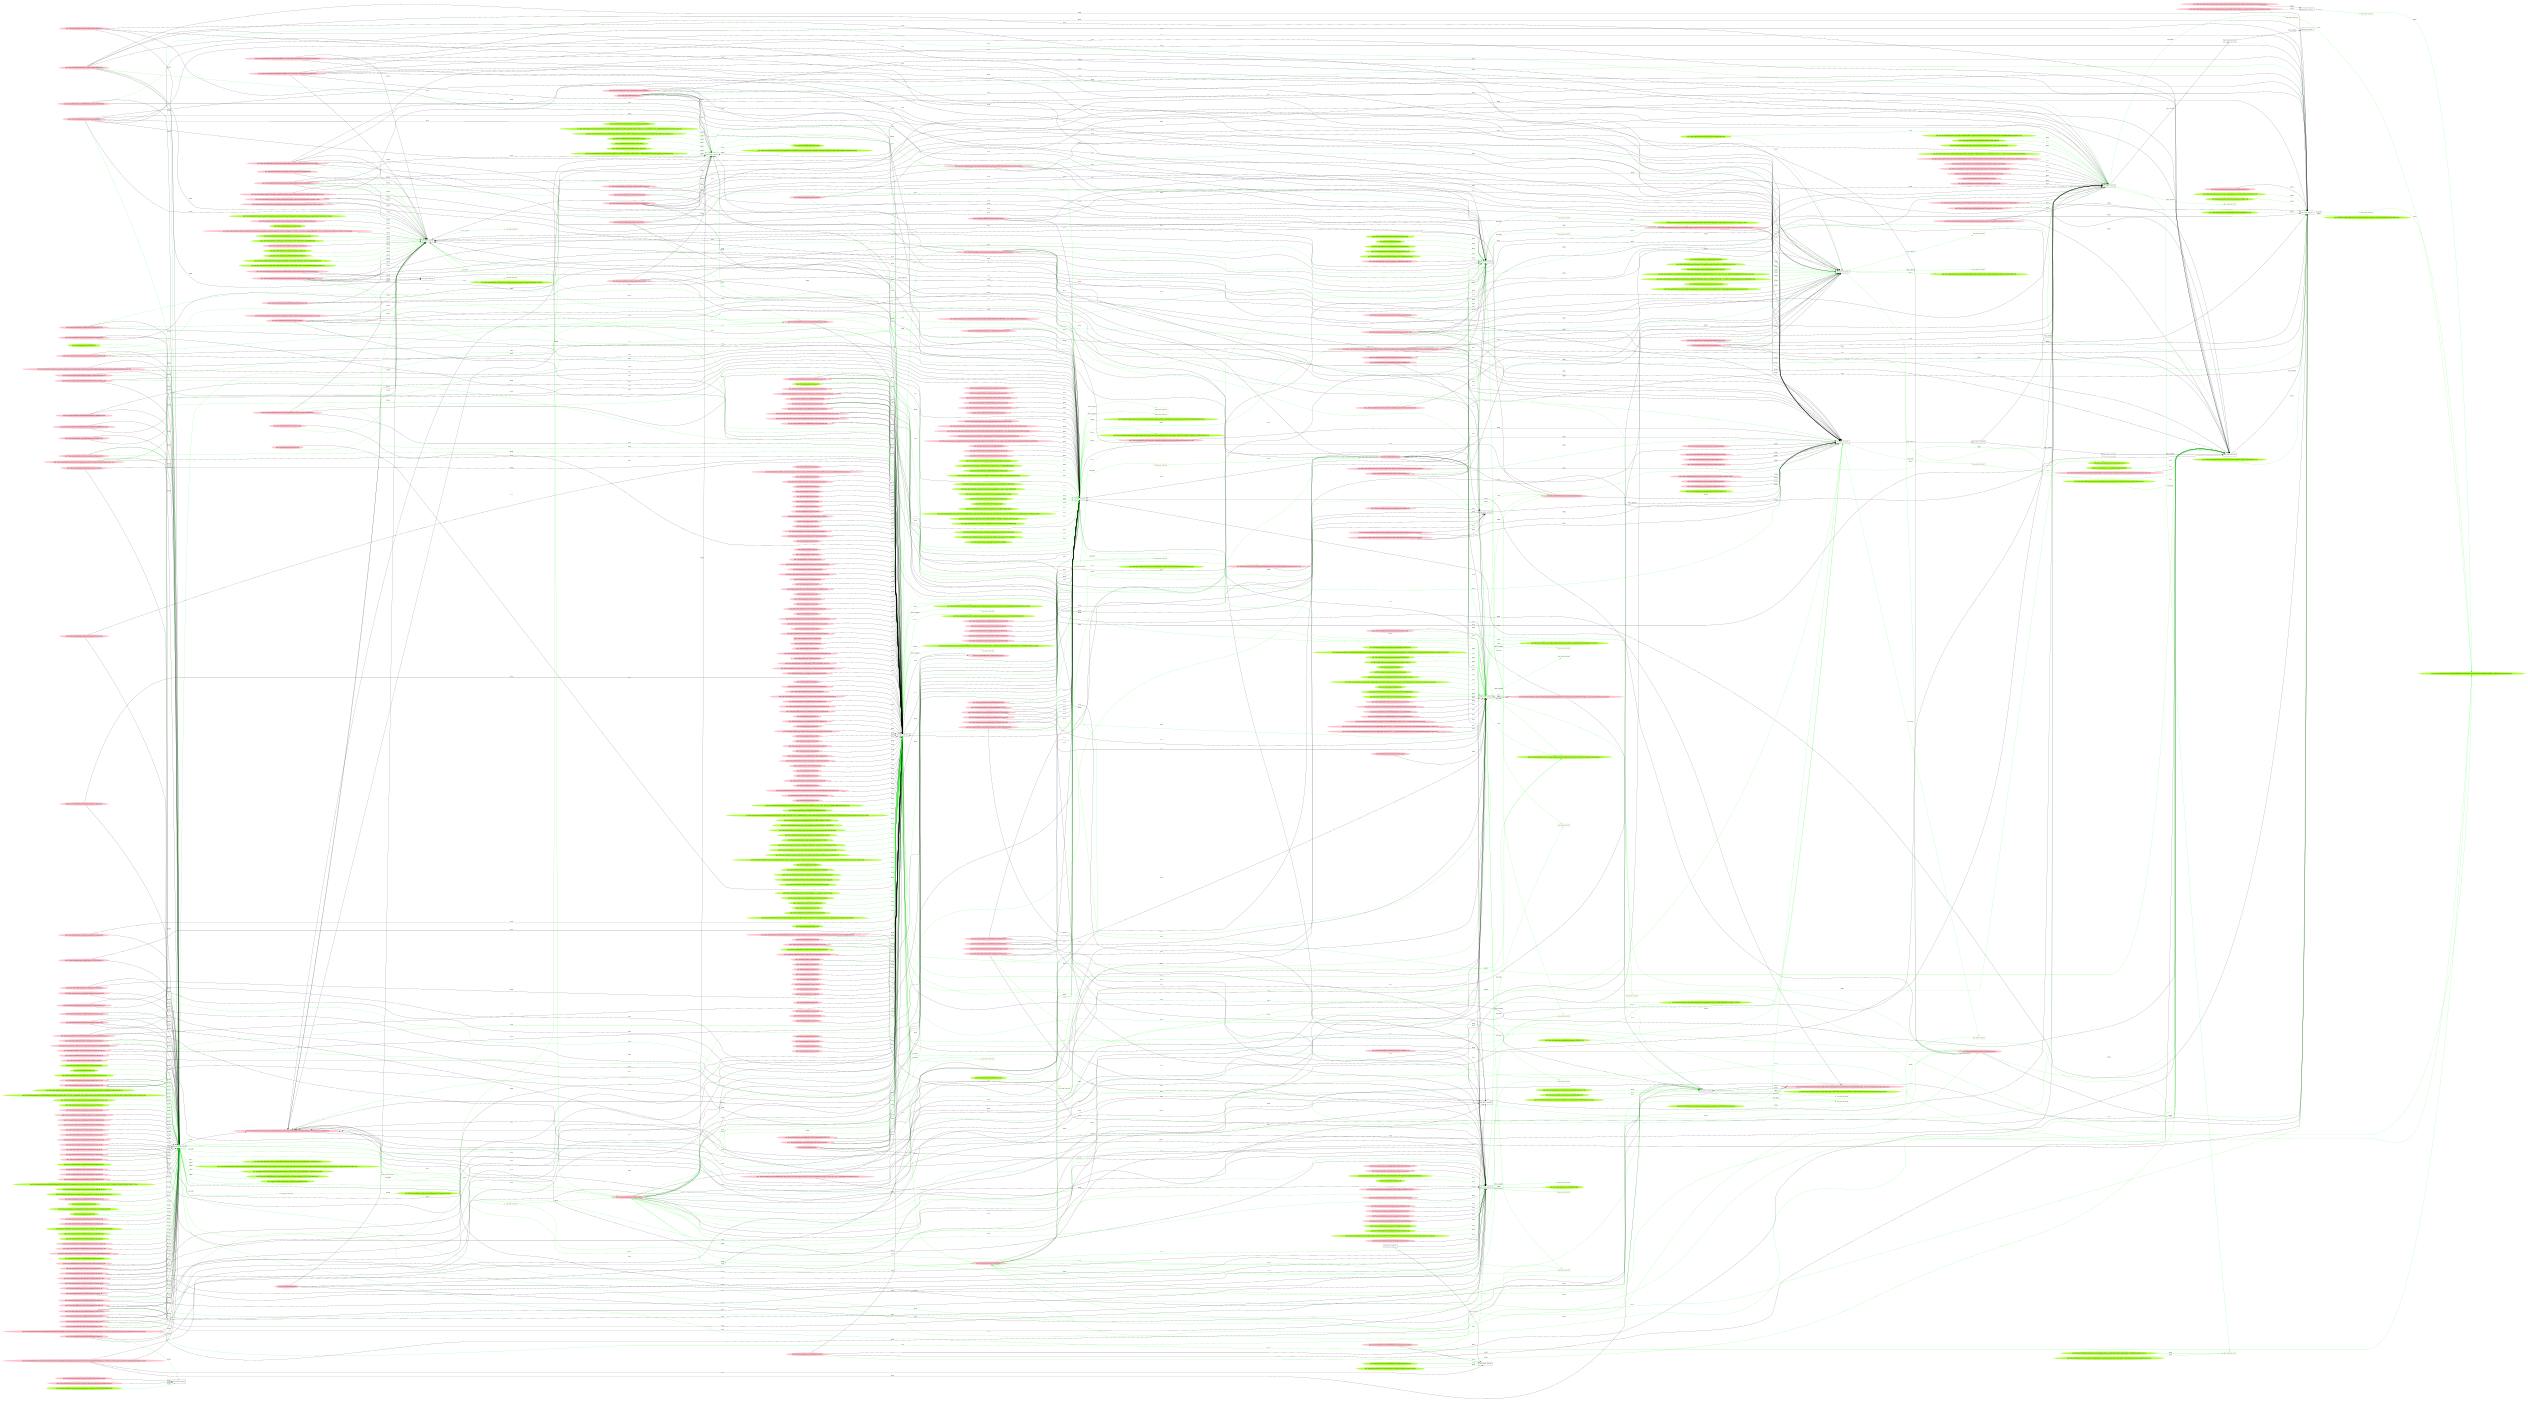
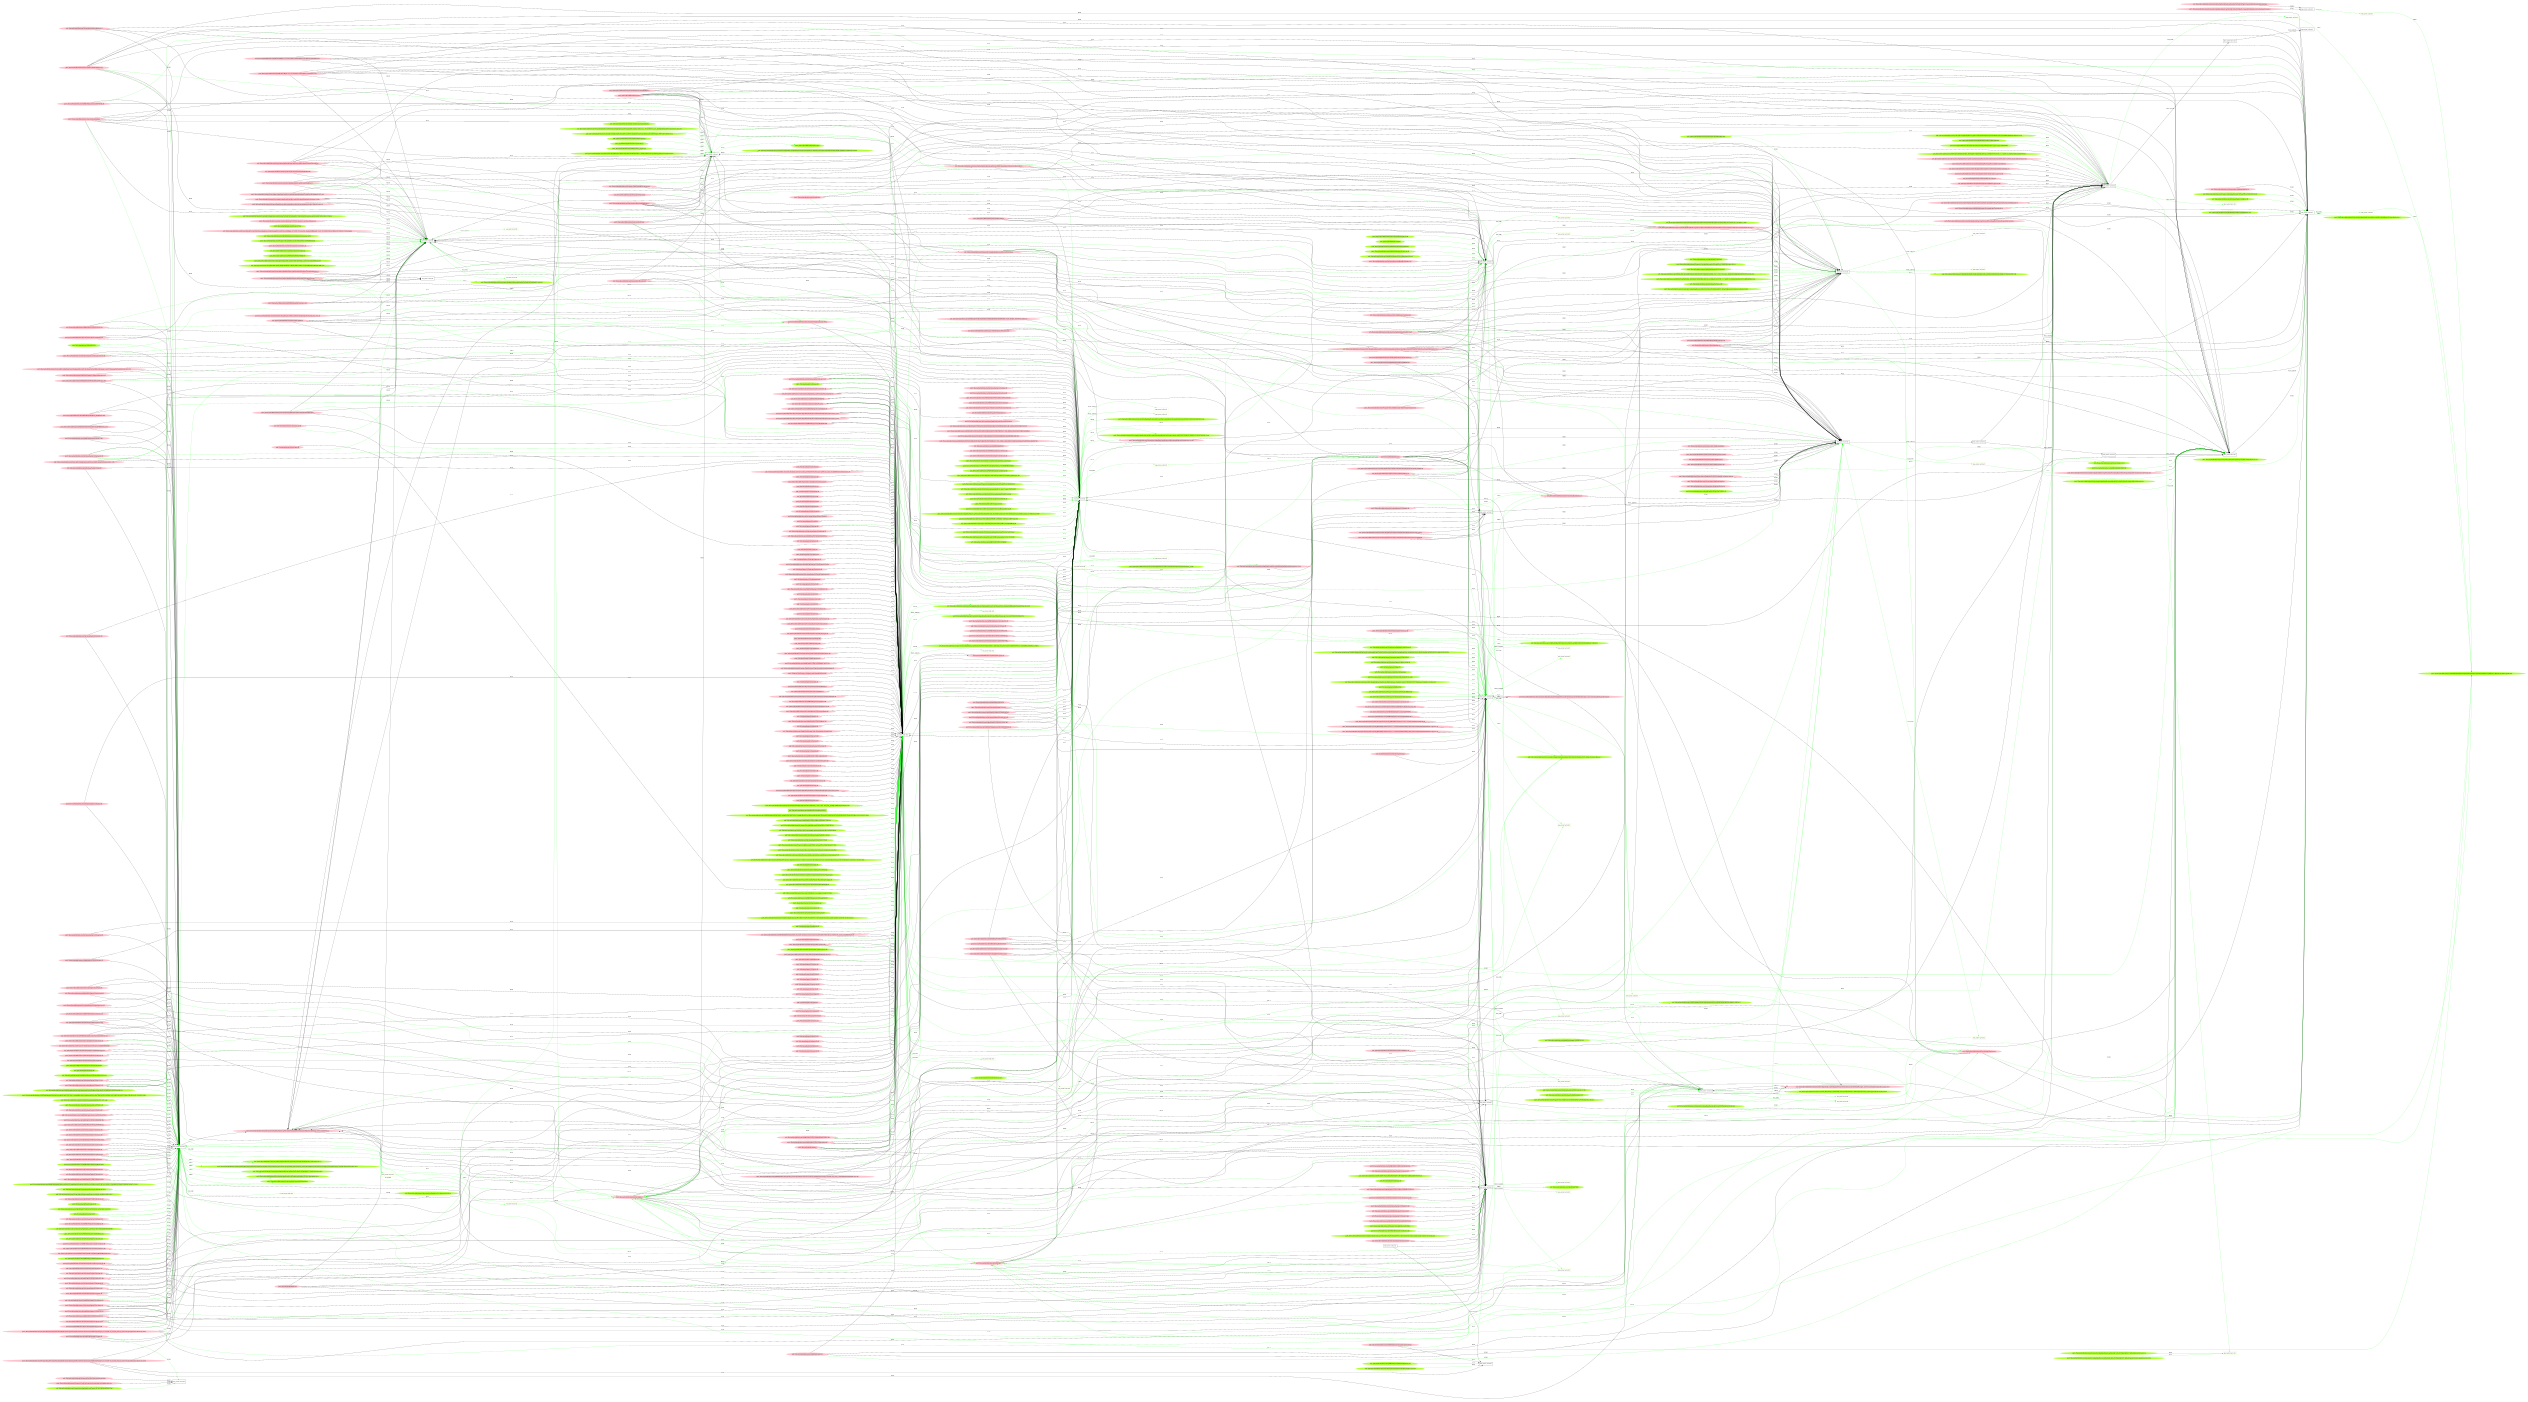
node "path: /Device/HarddiskVolume2/WINDOWS/SYSWOW64/NSI.DLL": shape ellipse -> box
